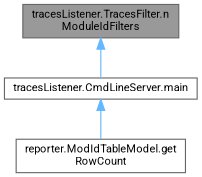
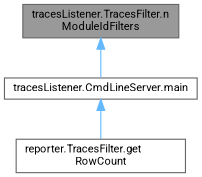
node "reporter.ModIdTableModel.get RowCount": label "reporter.ModIdTableModel.get RowCount" -> "reporter.TracesFilter.get RowCount"
